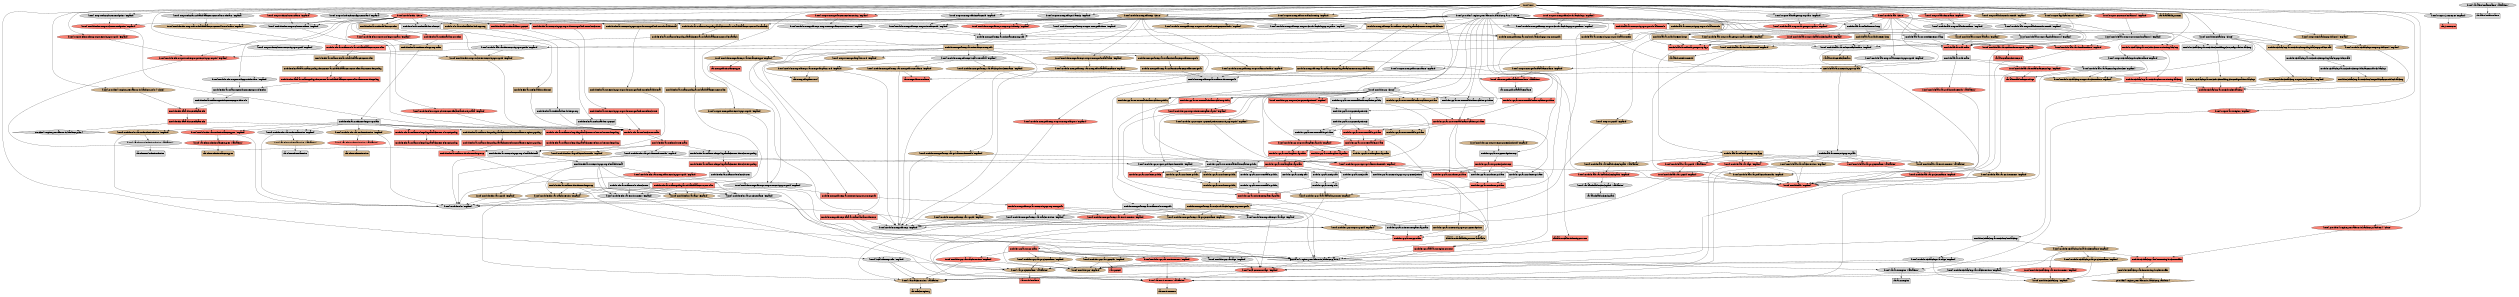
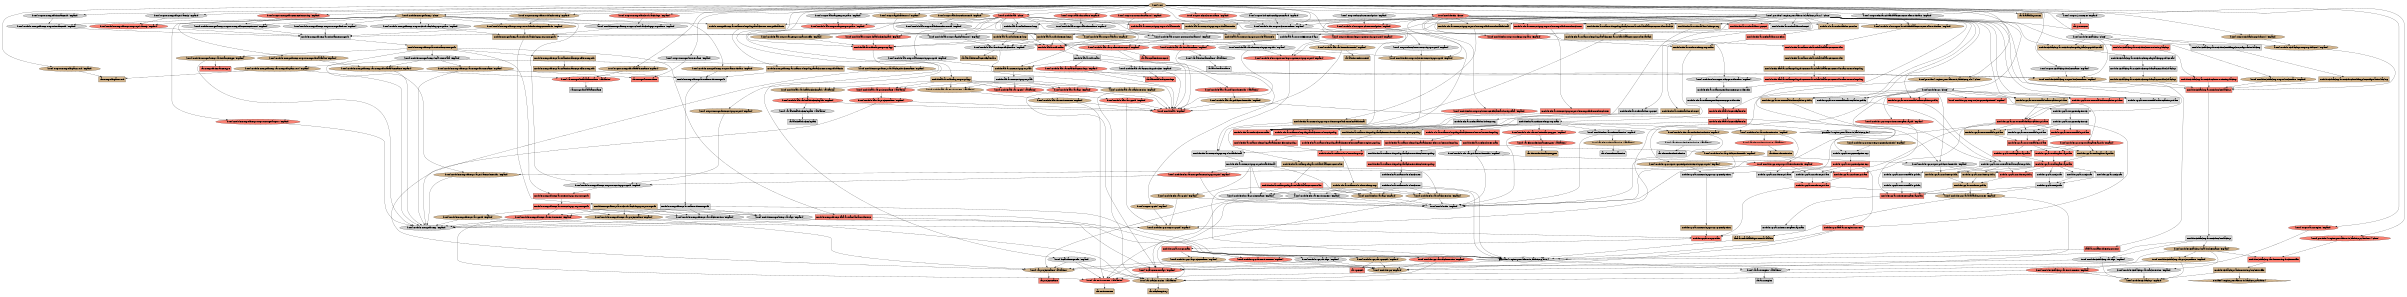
edge "[root] root" -> "[root] output.eks_cluster_endpoint (expand)": now "[root] root" -> "[root] module.eks.output.cluster_name (expand)"
edge "[root] module.alb.var.domain_name (expand)" -> "[root] var.alb_domain_name (validation)": added
node "var.alb_ssl_certificate_arn": label "var.alb_ssl_certificate_arn" -> "var.alb_additional_certificate_arn"
edge "[root] module.mongodb_ec2.var.private_subnet_ids (expand)" -> "[root] module.vpc.output.private_subnet_ids (expand)": reversed
edge "[root] module.vpc.output.public_subnet_ids (expand)" -> "[root] module.alb.var.public_subnet_ids (expand)": reversed
node "var.vpc_csi": label "var.vpc_csi" -> "var.vpc_cidr"
node "var.module_name": label "var.module_name" -> "var.project_name"
